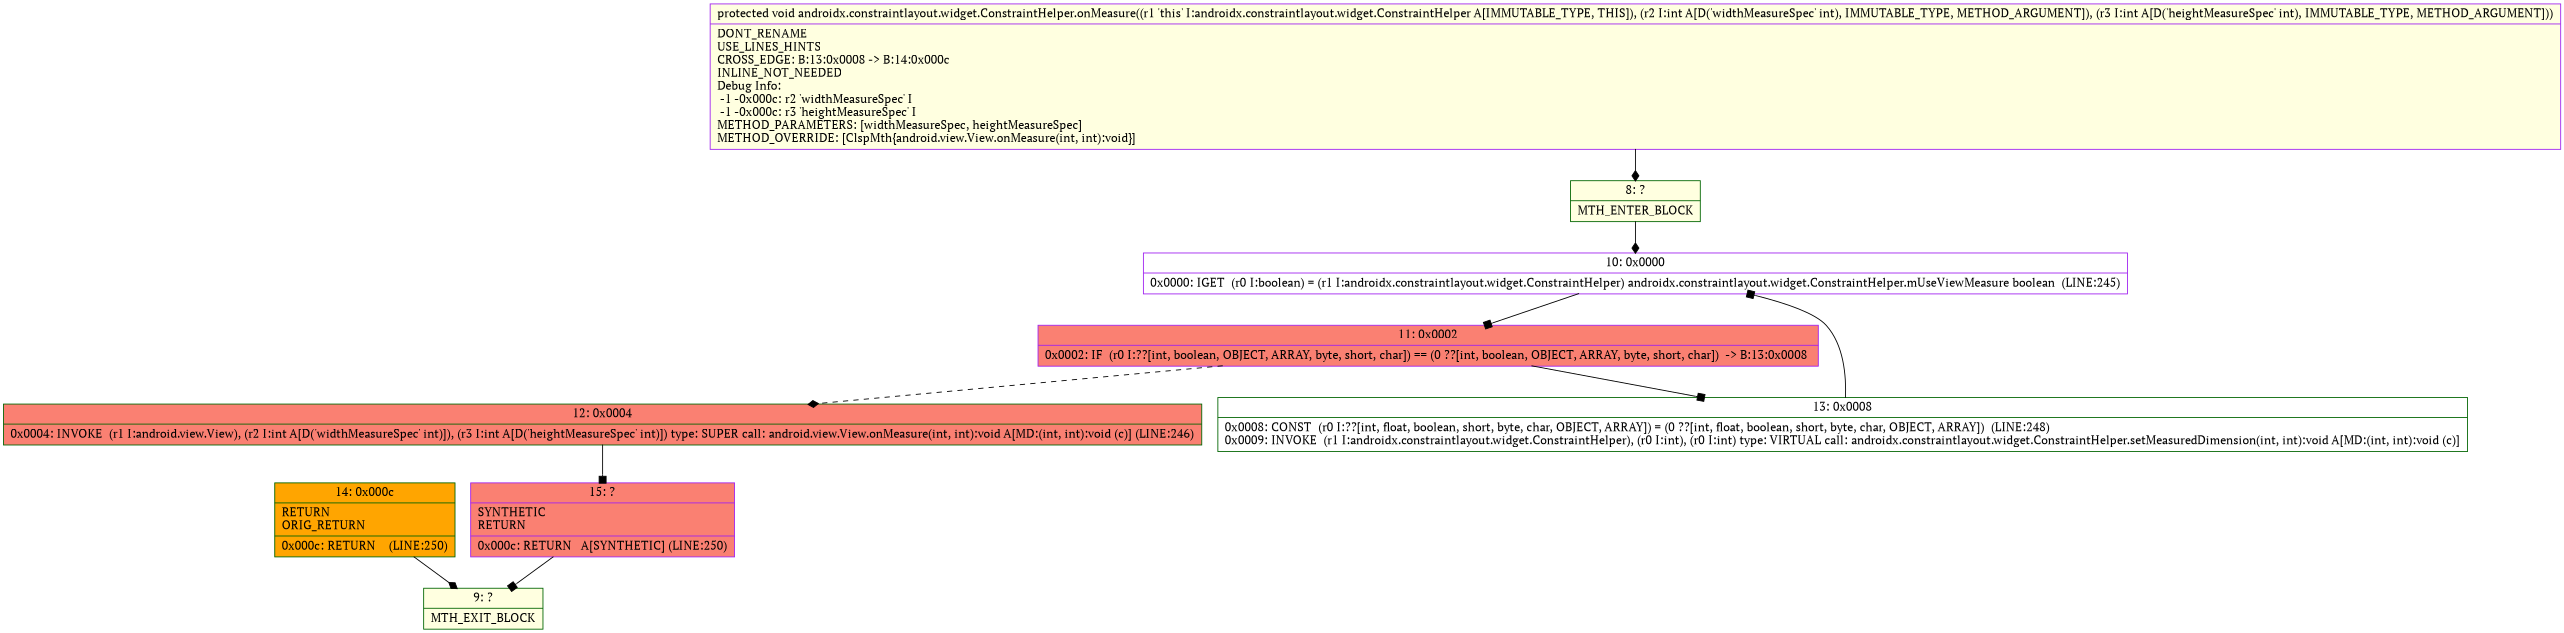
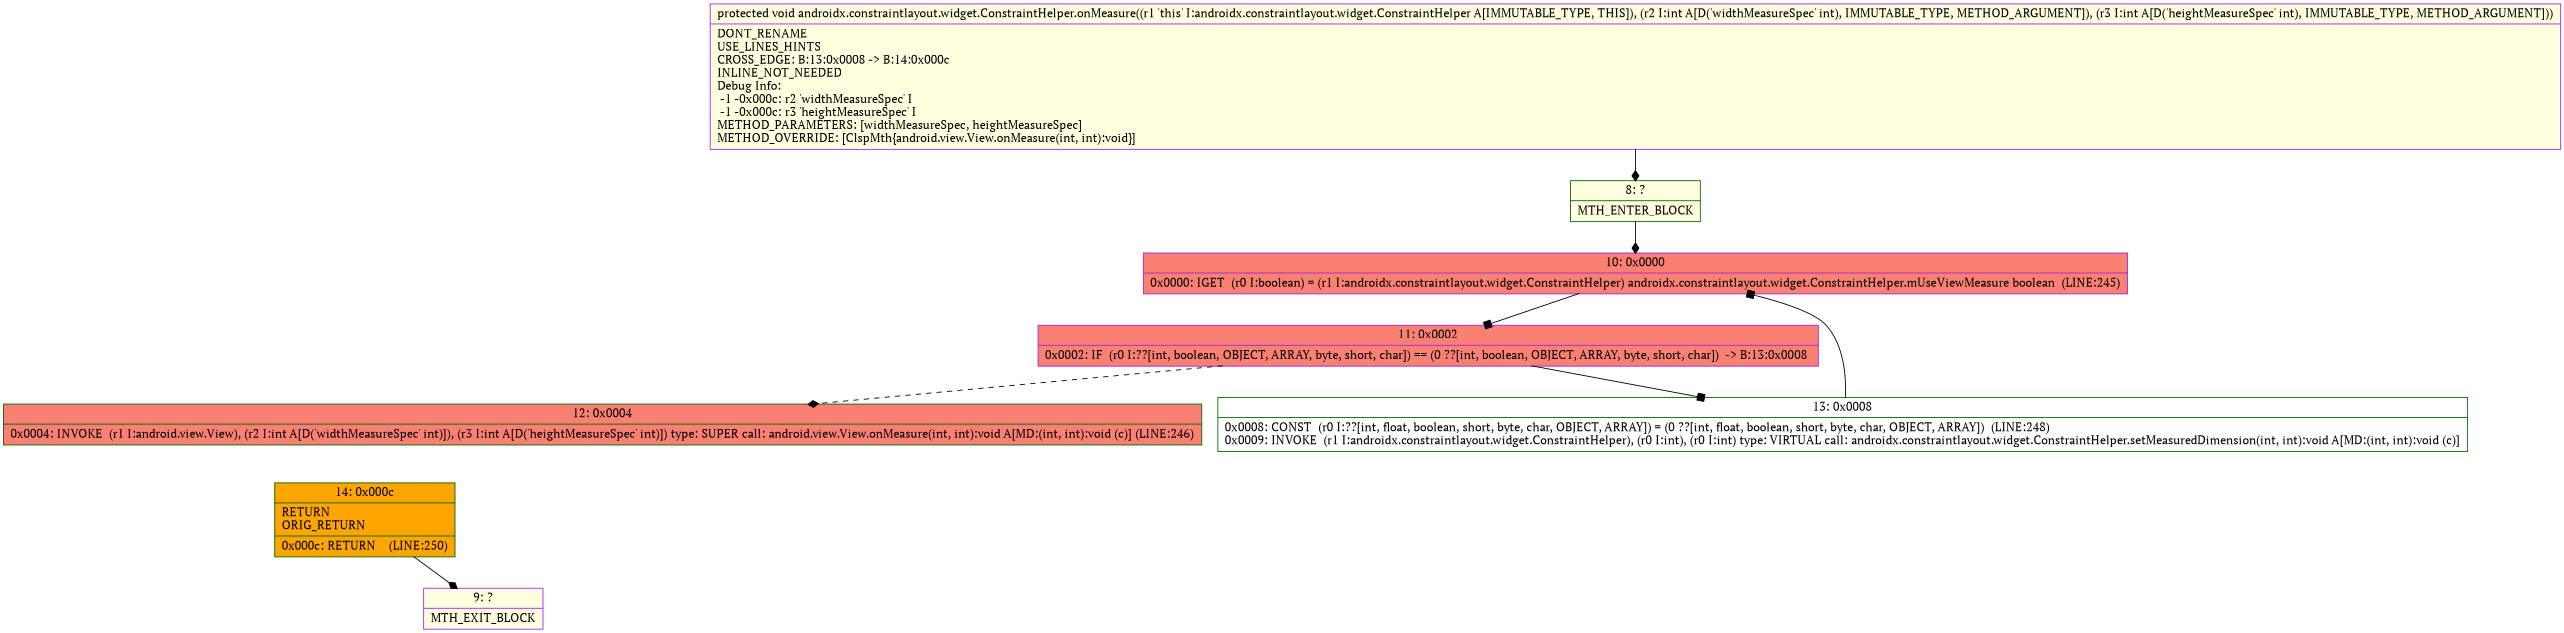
node "10: 0x0000": fillcolor white -> salmon
node "15: ?": removed
node "9: ?": color darkgreen -> purple
